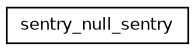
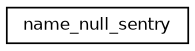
node "sentry_null_sentry": label "sentry_null_sentry" -> "name_null_sentry"
